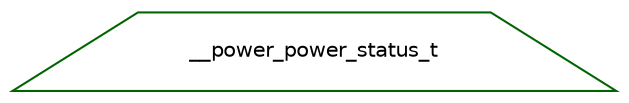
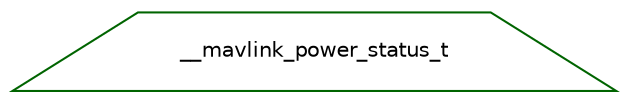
node "__power_power_status_t": label "__power_power_status_t" -> "__mavlink_power_status_t"
